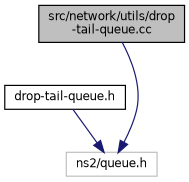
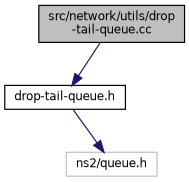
edge "src/network/utils/drop -tail-queue.cc" -> "ns2/queue.h": now "src/network/utils/drop -tail-queue.cc" -> "drop-tail-queue.h"
